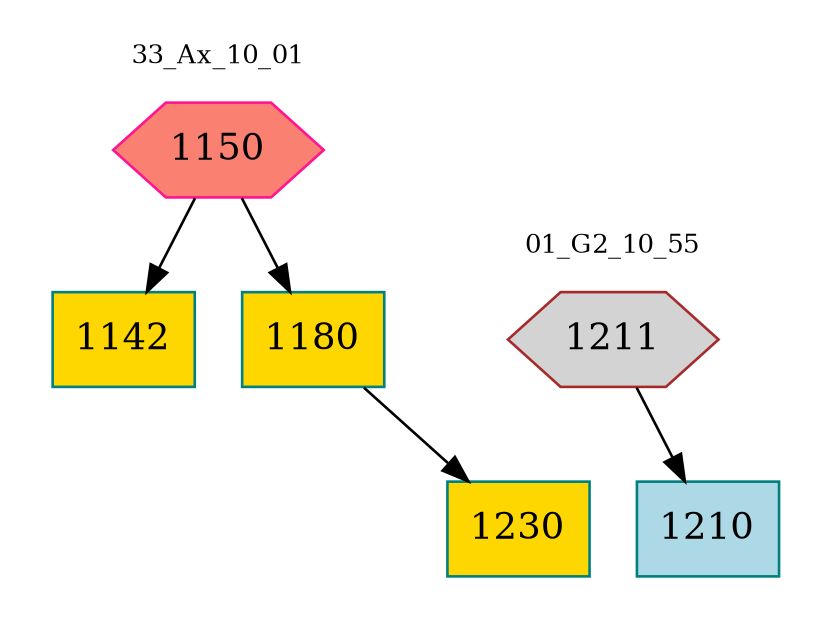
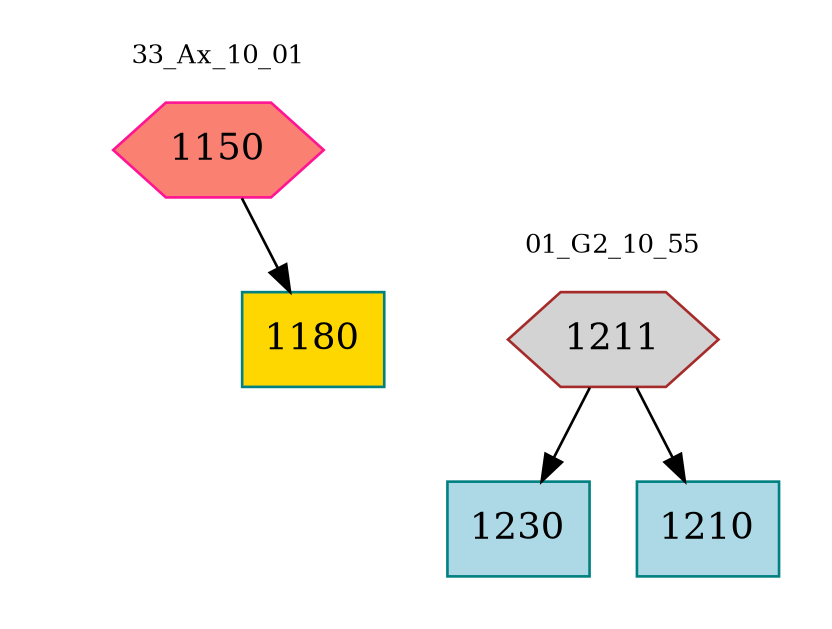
node "1142": removed
edge "1180" -> "1230": now "1211" -> "1230"
node "1230": fillcolor gold -> lightblue
